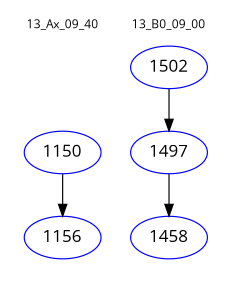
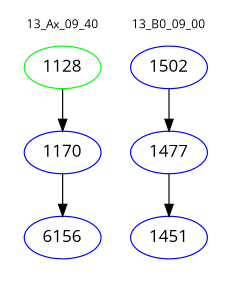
node "1128": added
node "1150": label "1150" -> "1170"
node "1497": label "1497" -> "1477"
node "1156": label "1156" -> "6156"
node "1458": label "1458" -> "1451"
